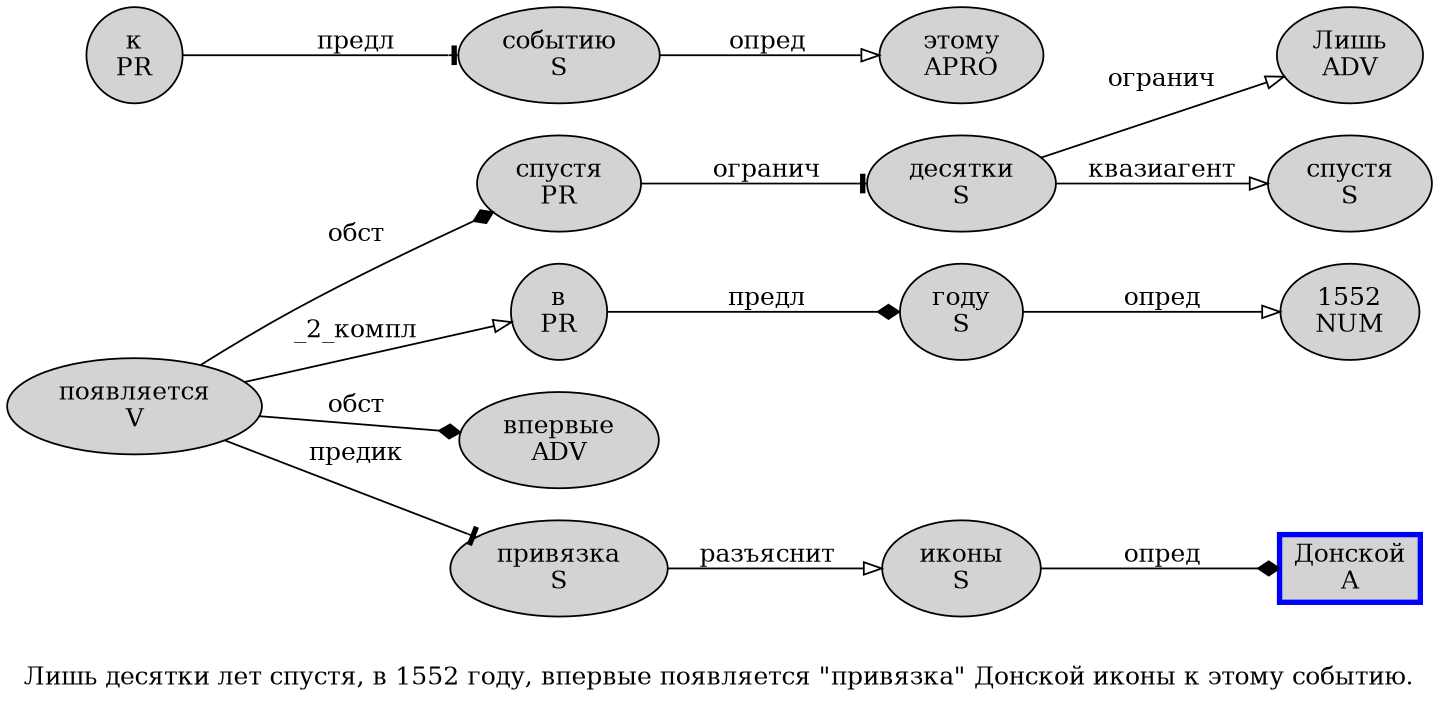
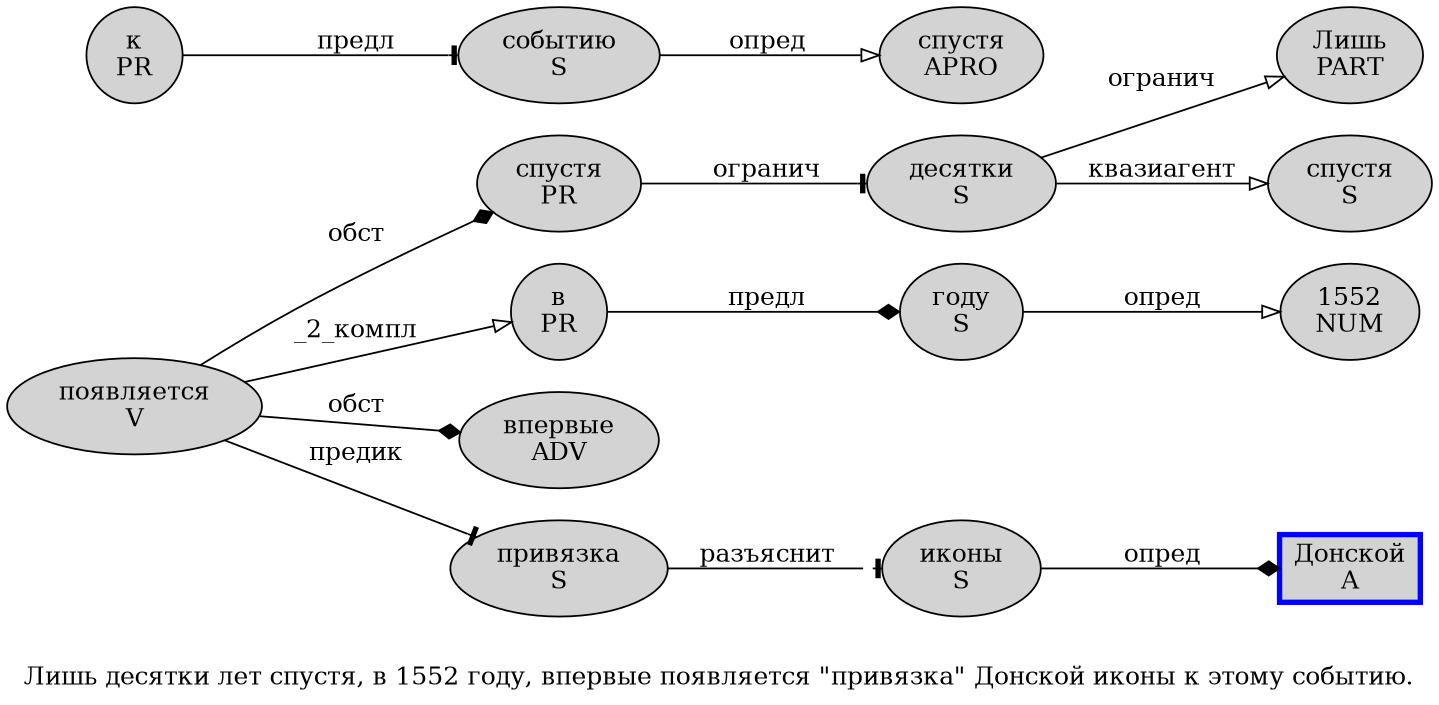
node "этому APRO": label "этому APRO" -> "спустя APRO"
node "Лишь ADV": label "Лишь ADV" -> "Лишь PART"
edge "привязка S" -> "иконы S": arrowhead onormal -> tee
